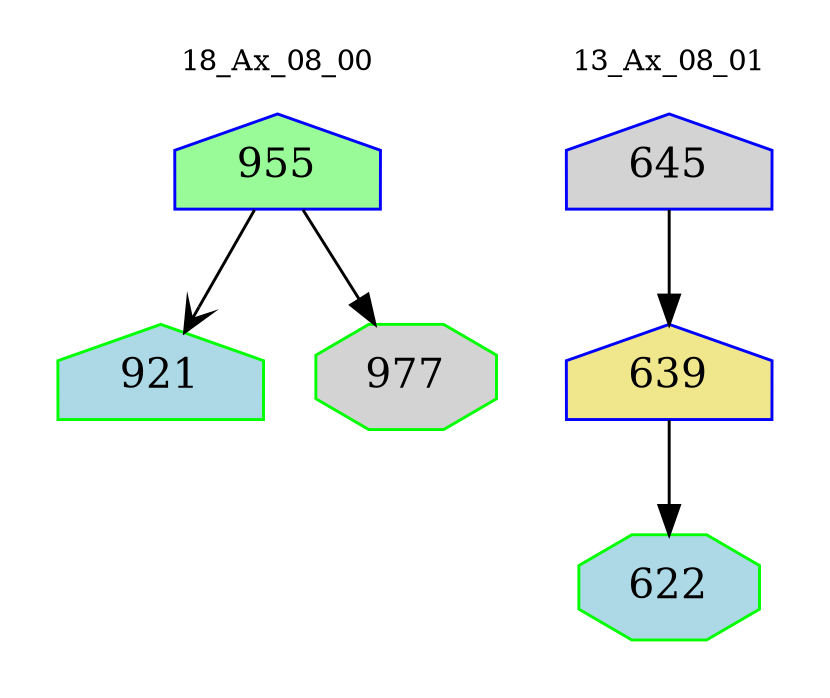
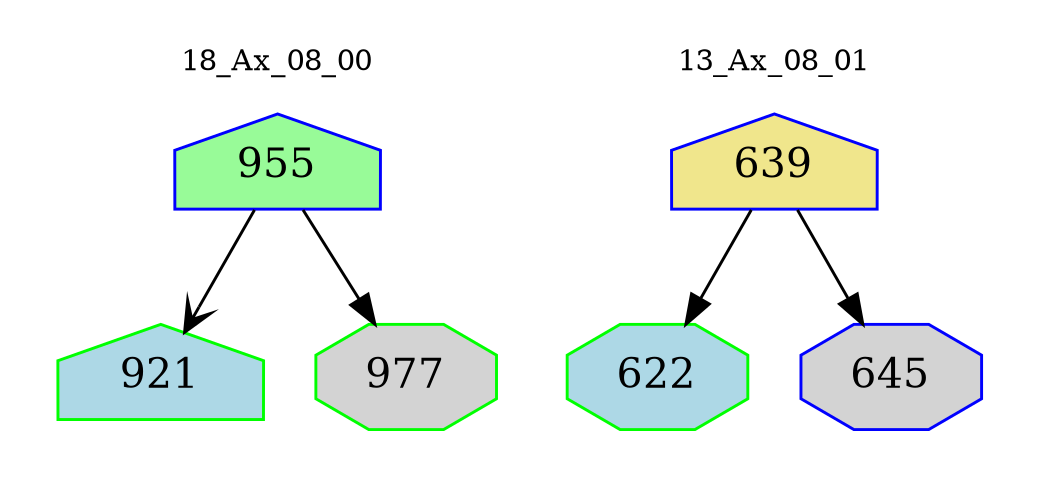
node "645": shape house -> octagon
edge "645" -> "639": reversed
